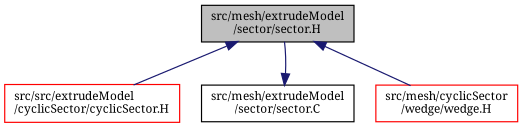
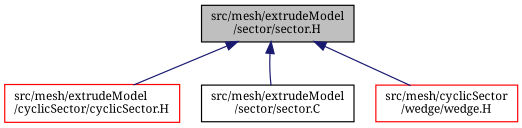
edge "src/mesh/extrudeModel /sector/sector.H" -> "src/mesh/extrudeModel /sector/sector.C": reversed
node "src/src/extrudeModel /cyclicSector/cyclicSector.H": label "src/src/extrudeModel /cyclicSector/cyclicSector.H" -> "src/mesh/extrudeModel /cyclicSector/cyclicSector.H"
